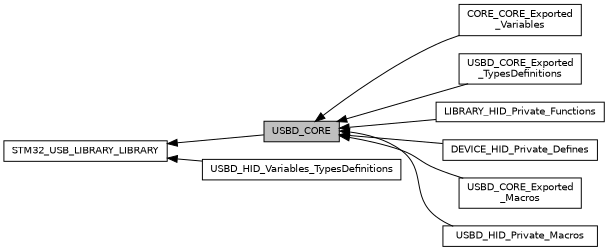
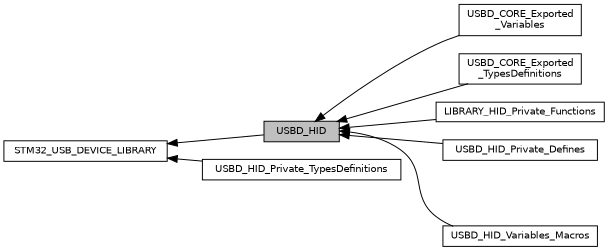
node "CORE_CORE_Exported _Variables": label "CORE_CORE_Exported _Variables" -> "USBD_CORE_Exported _Variables"
node "USBD_CORE": label "USBD_CORE" -> "USBD_HID"
node "DEVICE_HID_Private_Defines": label "DEVICE_HID_Private_Defines" -> "USBD_HID_Private_Defines"
node "STM32_USB_LIBRARY_LIBRARY": label "STM32_USB_LIBRARY_LIBRARY" -> "STM32_USB_DEVICE_LIBRARY"
node "USBD_HID_Variables_TypesDefinitions": label "USBD_HID_Variables_TypesDefinitions" -> "USBD_HID_Private_TypesDefinitions"
node "USBD_CORE_Exported _Macros": removed
node "USBD_HID_Private_Macros": label "USBD_HID_Private_Macros" -> "USBD_HID_Variables_Macros"
